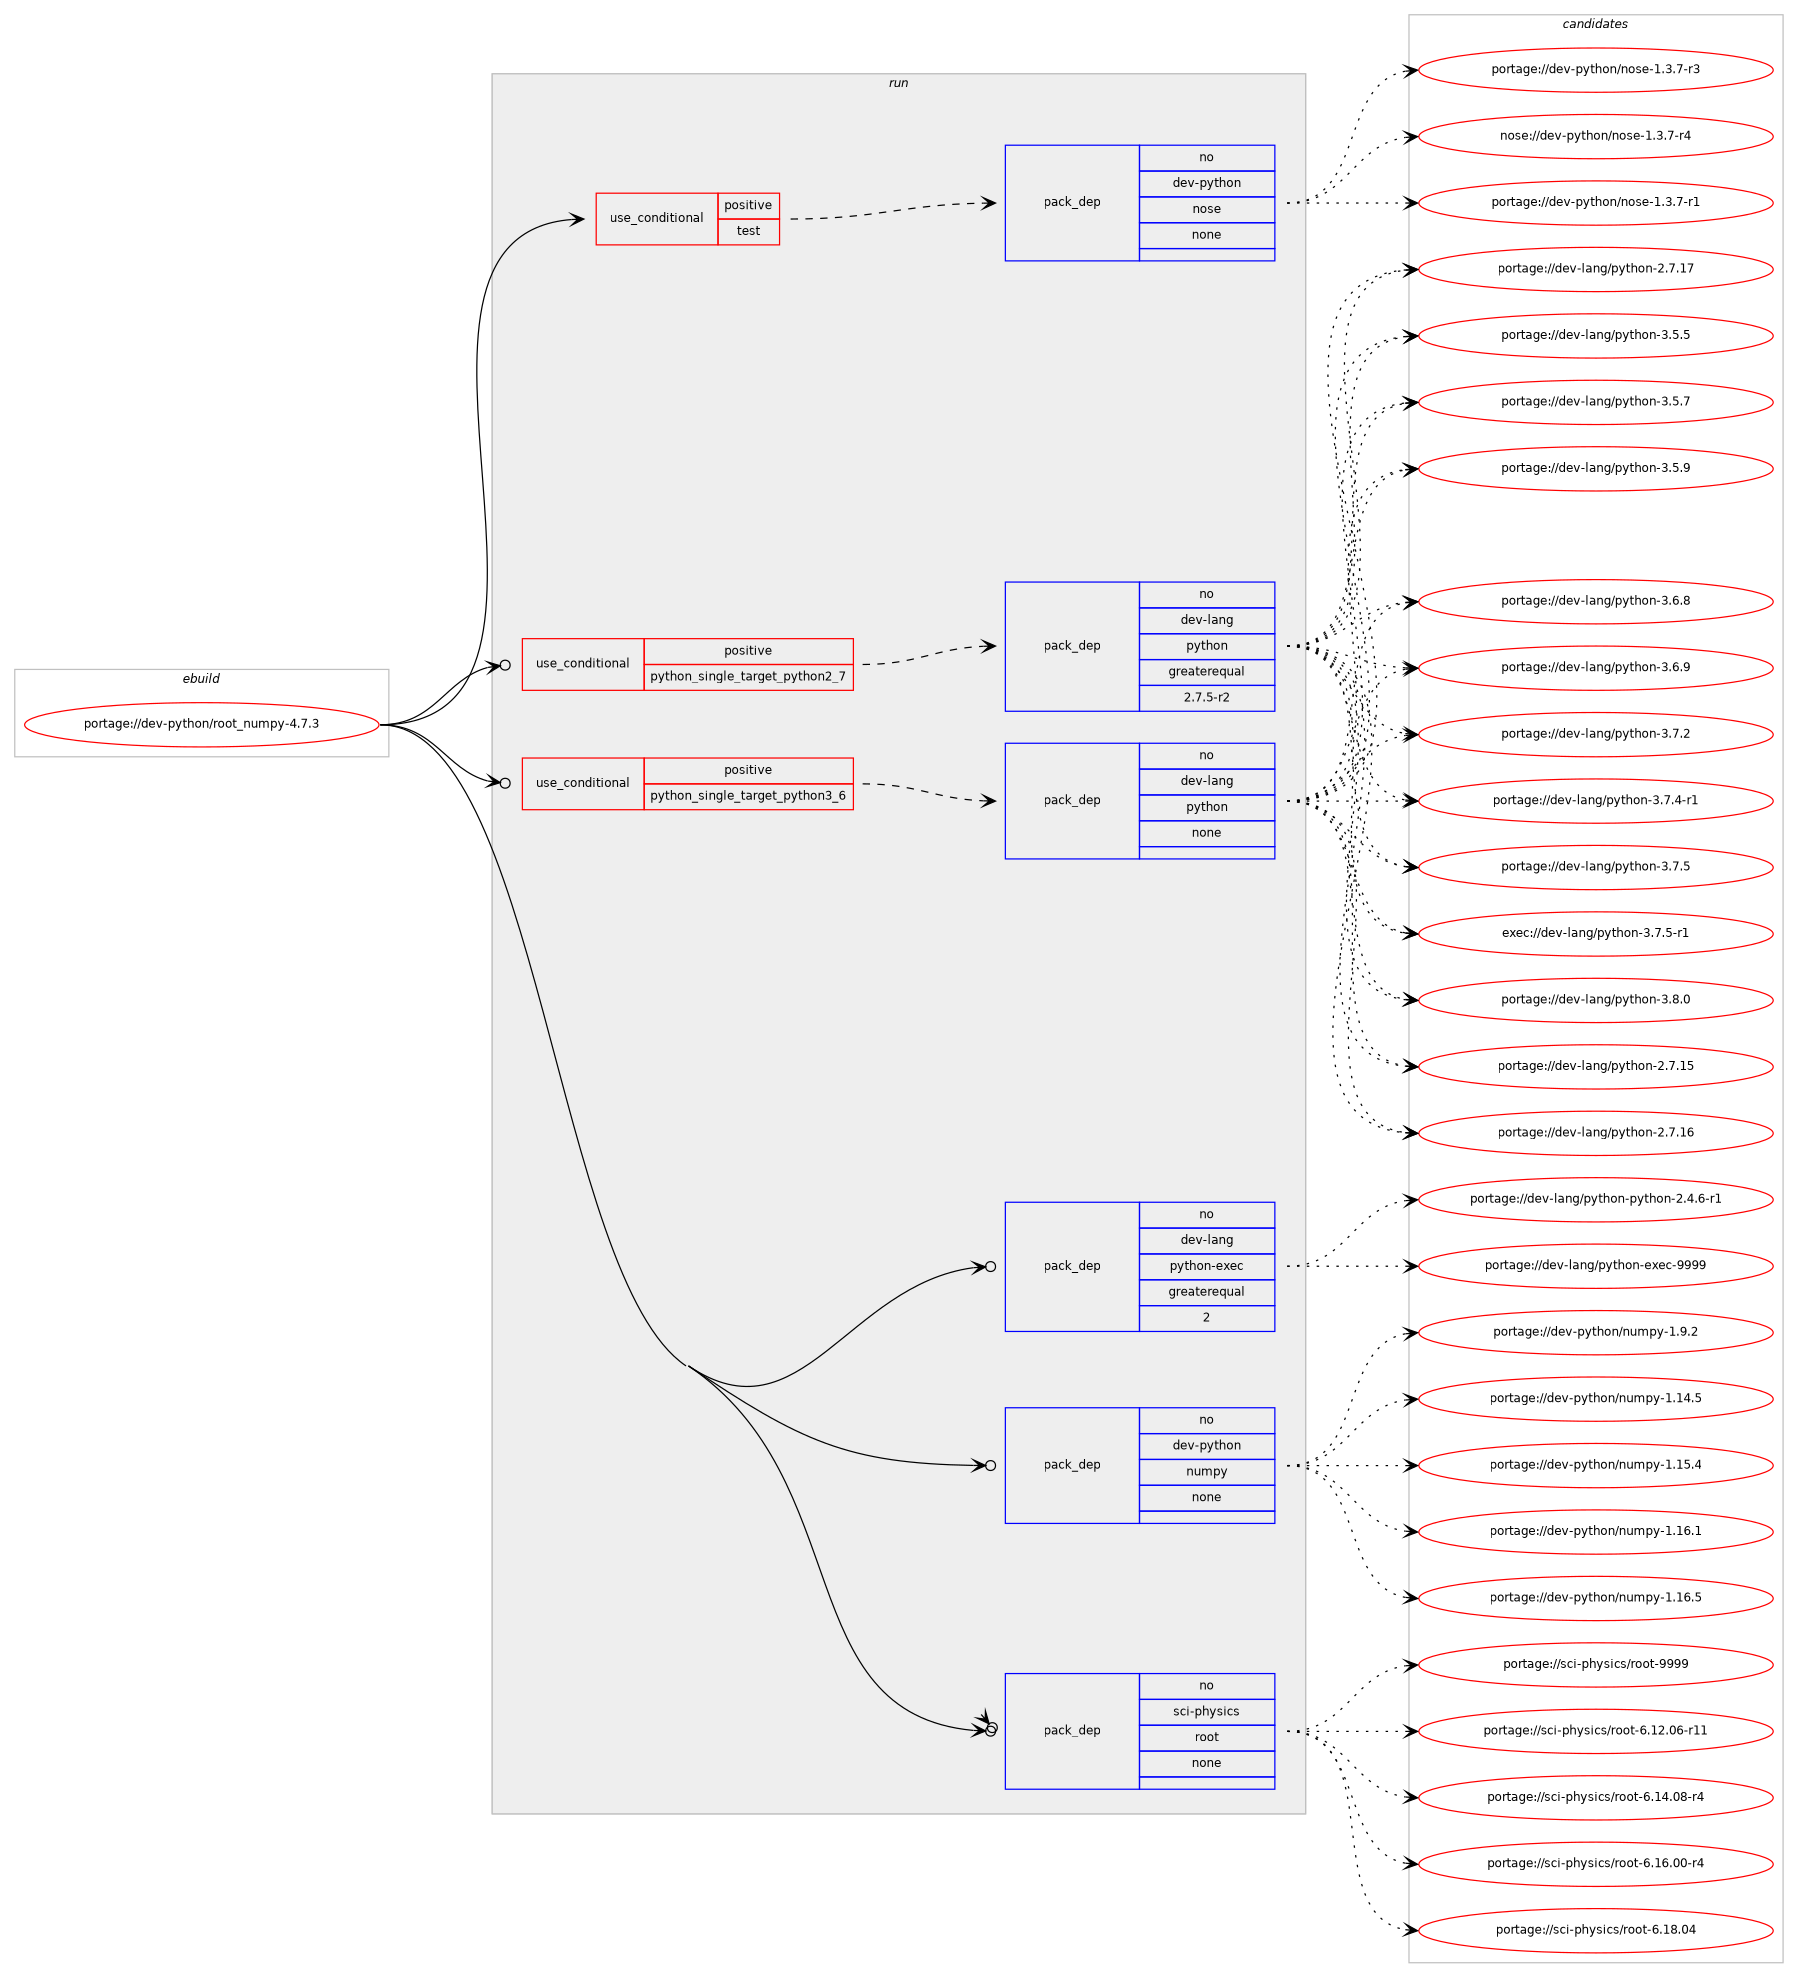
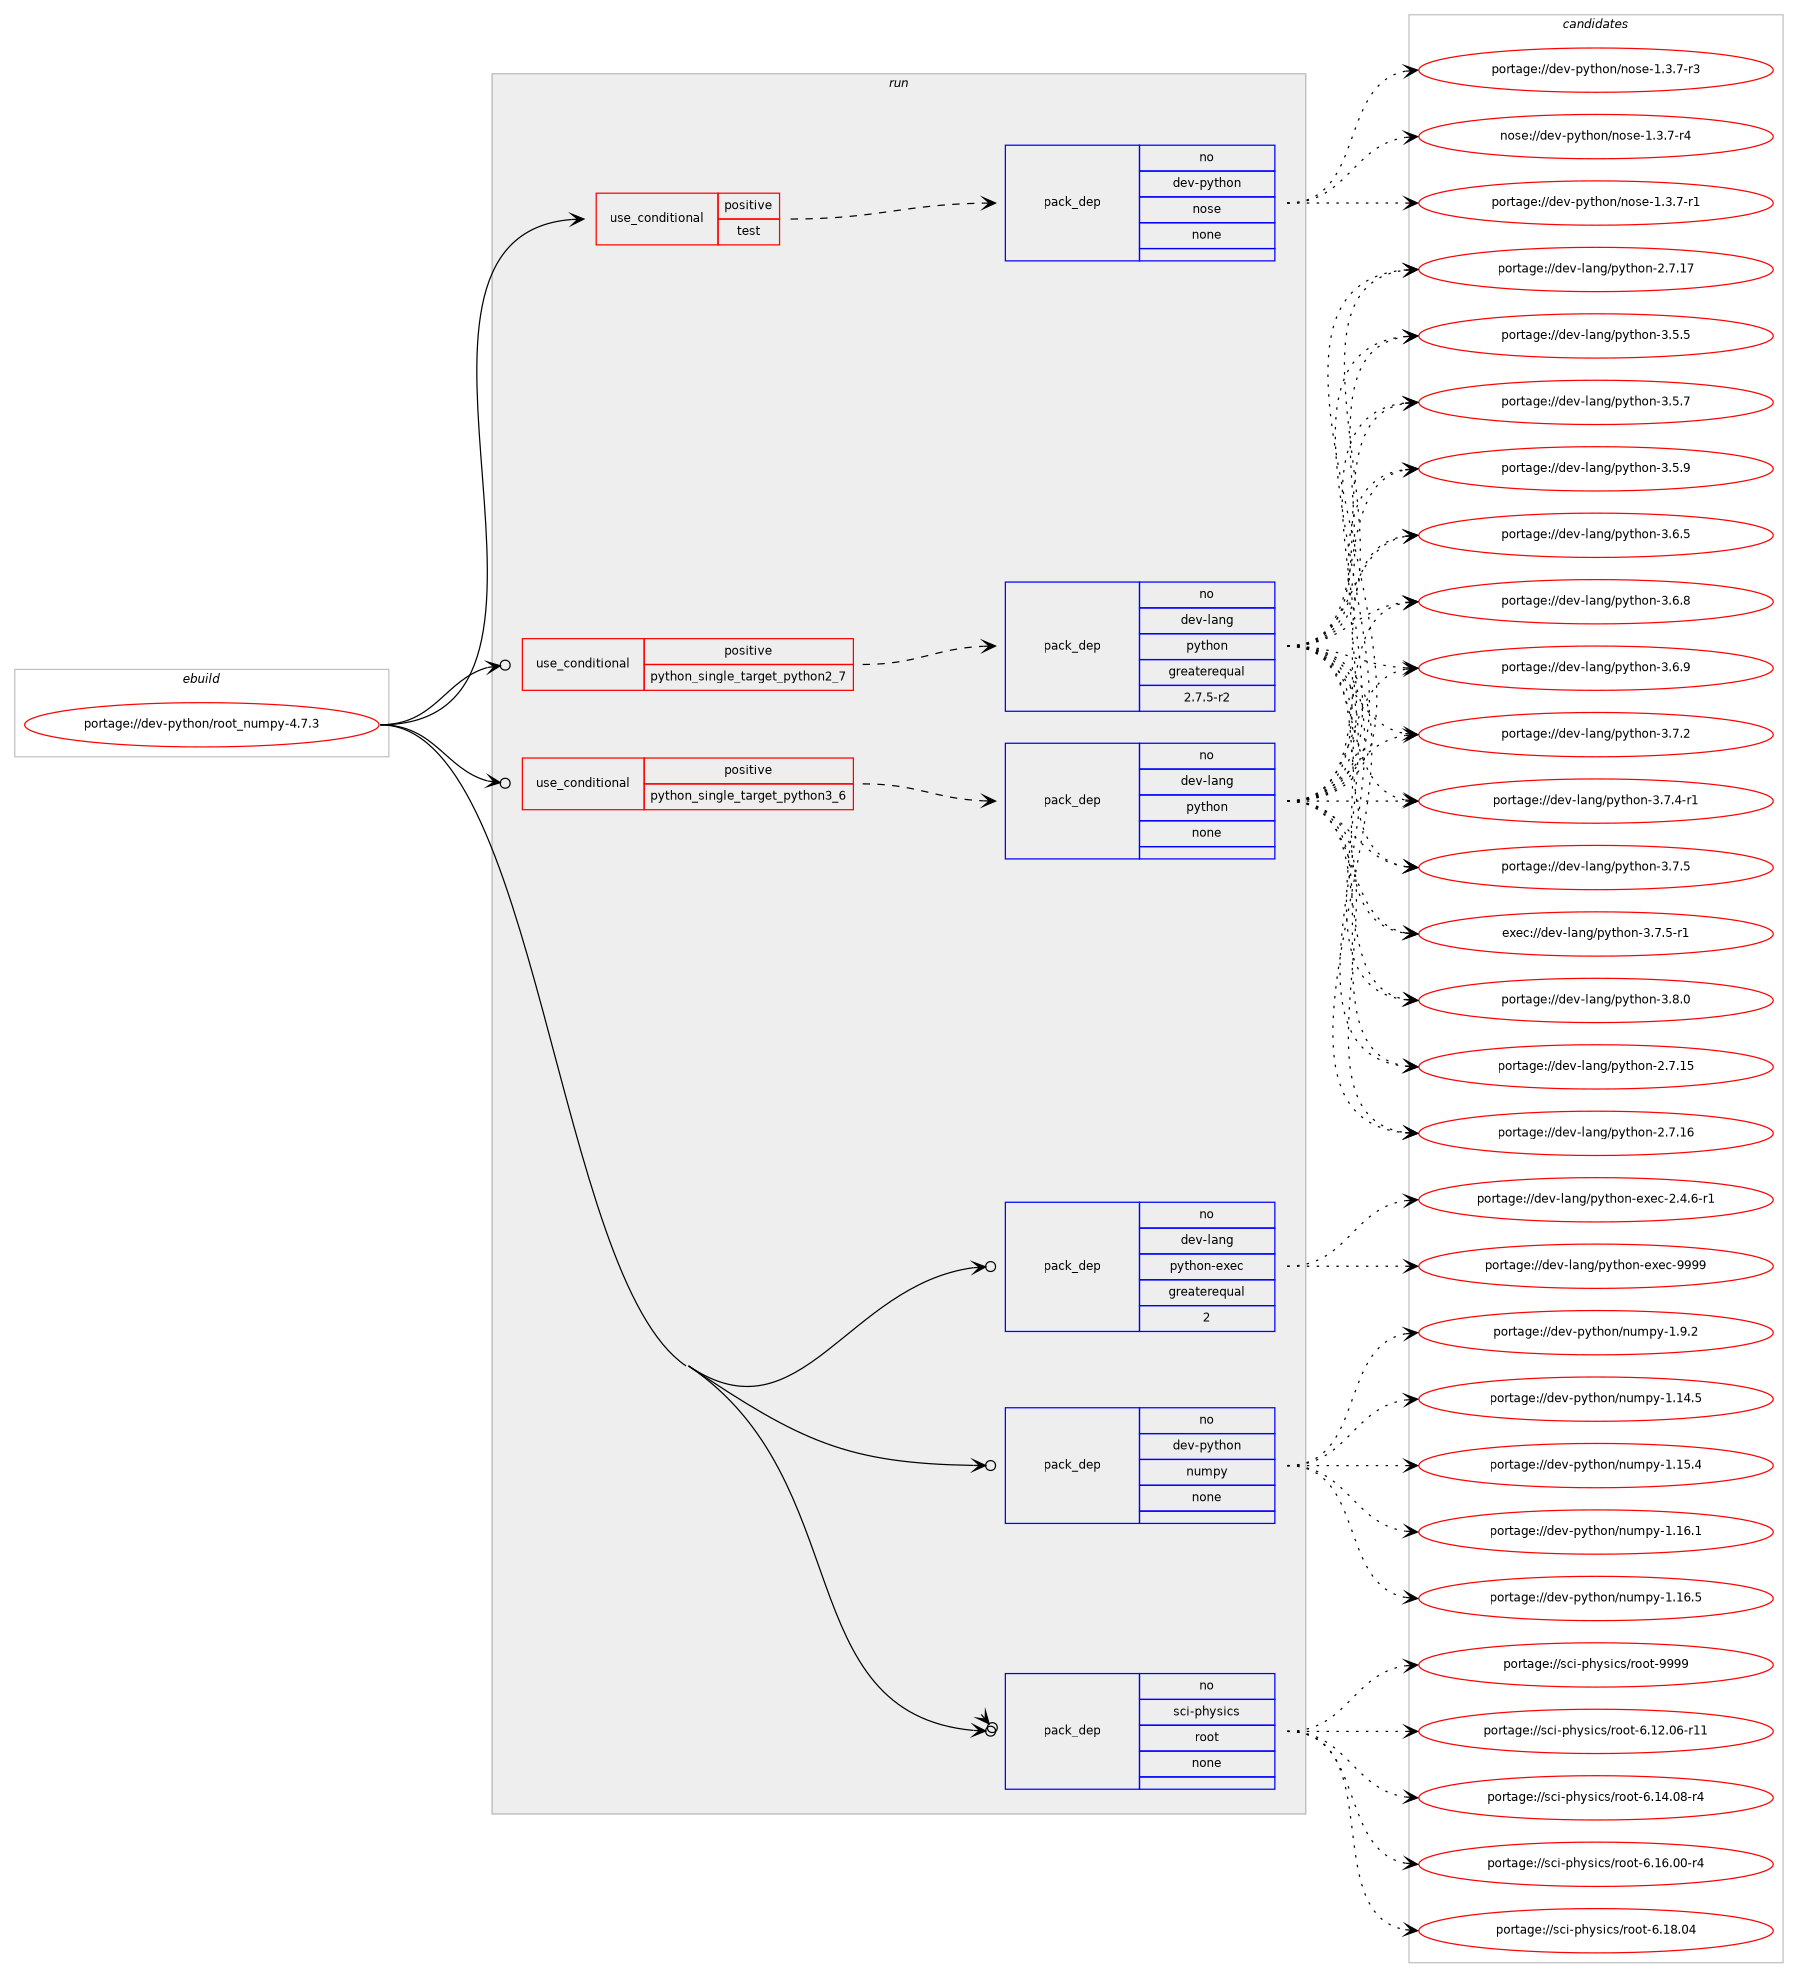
node "portage://dev-lang/python-3.6.5": added
node "portage://dev-lang/python-python-2.4.6-r1": label "portage://dev-lang/python-python-2.4.6-r1" -> "portage://dev-lang/python-exec-2.4.6-r1"
